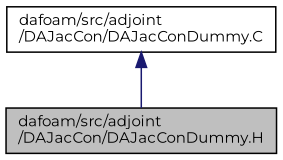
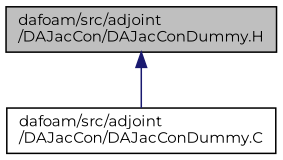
edge "dafoam/src/adjoint /DAJacCon/DAJacConDummy.H" -> "dafoam/src/adjoint /DAJacCon/DAJacConDummy.C": reversed
